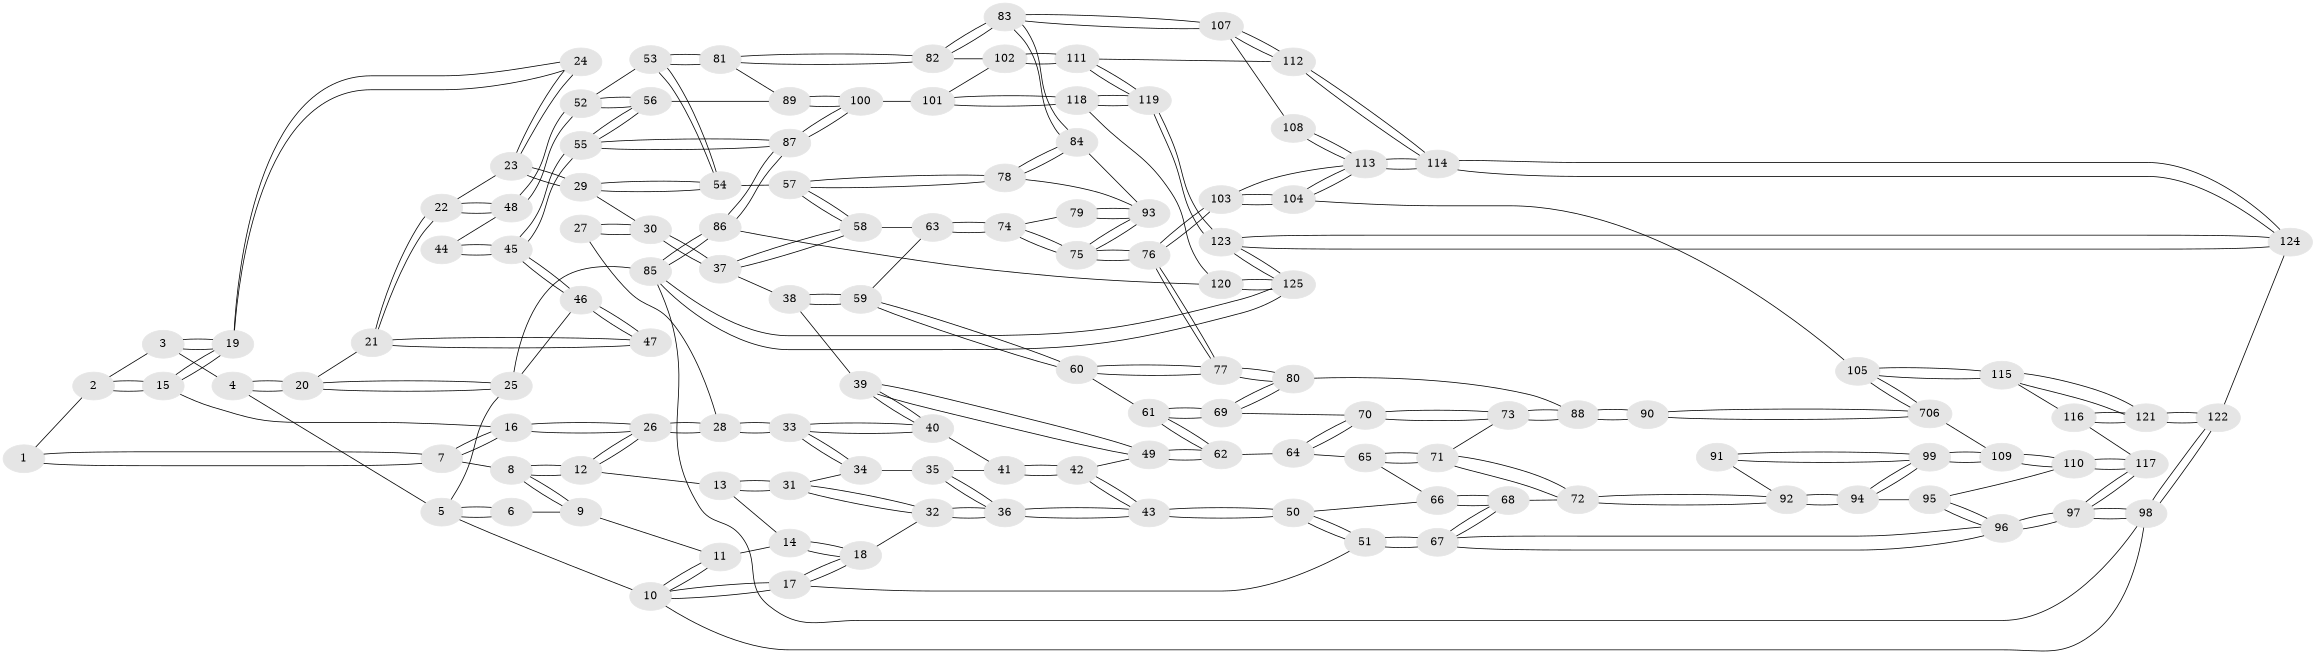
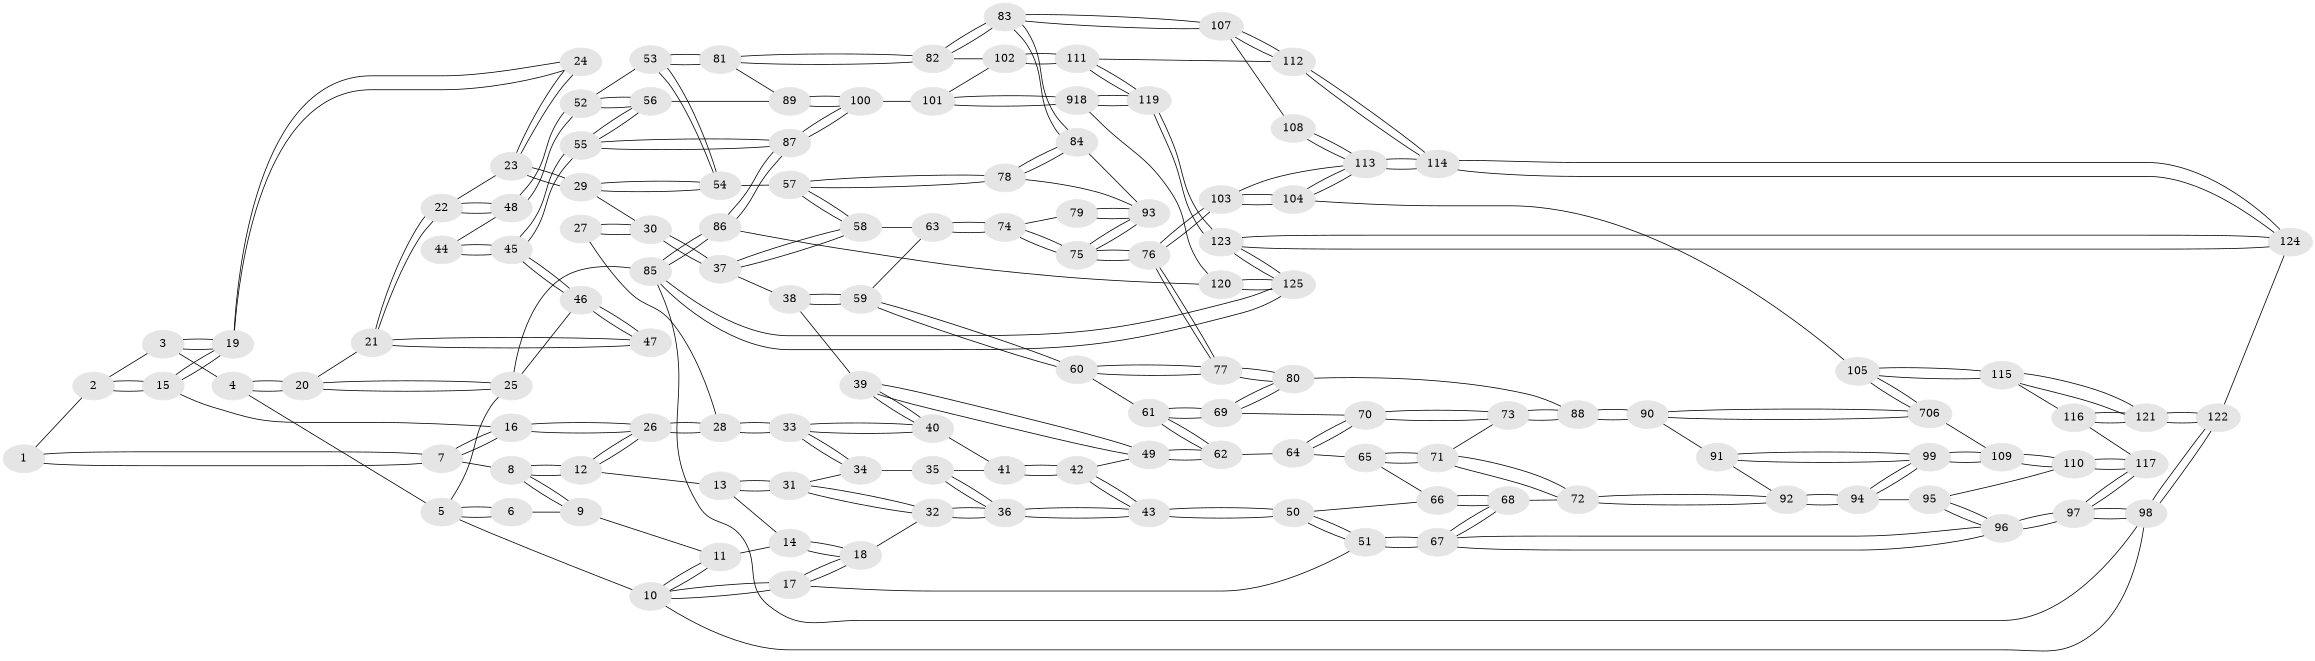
node "118": label "118" -> "918"
edge "90" -- "91": added
